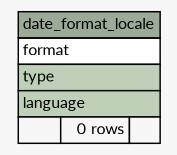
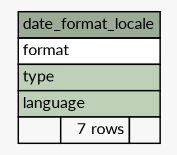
node "date_format_locale": text "0 rows" -> "7 rows"
